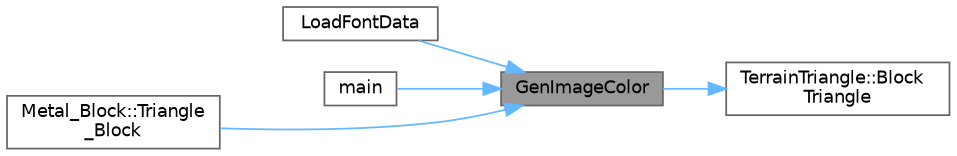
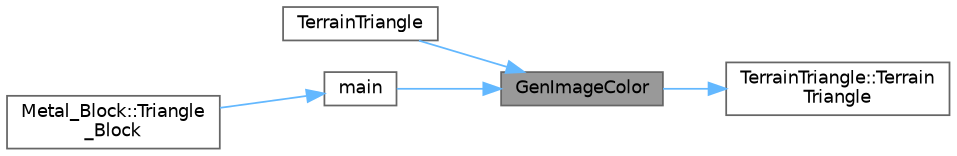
node "LoadFontData": label "LoadFontData" -> "TerrainTriangle"
node "TerrainTriangle::Block Triangle": label "TerrainTriangle::Block Triangle" -> "TerrainTriangle::Terrain Triangle"
edge "Metal_Block::Triangle _Block" -> "GenImageColor": now "Metal_Block::Triangle _Block" -> "main"
